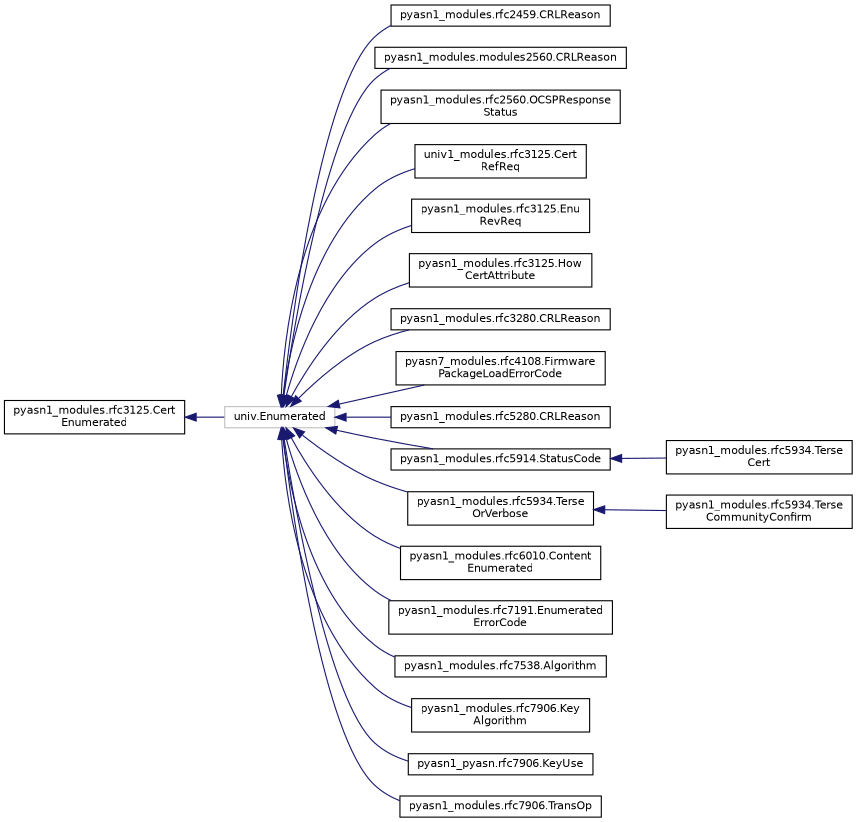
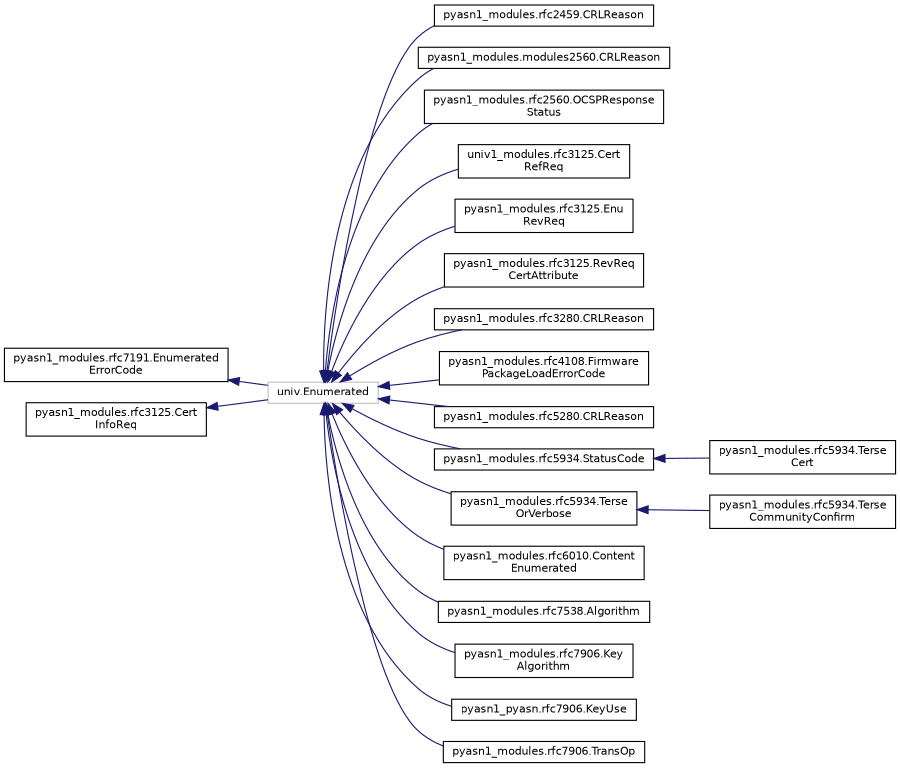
node "pyasn1_modules.rfc3125.How CertAttribute": label "pyasn1_modules.rfc3125.How CertAttribute" -> "pyasn1_modules.rfc3125.RevReq CertAttribute"
node "pyasn7_modules.rfc4108.Firmware PackageLoadErrorCode": label "pyasn7_modules.rfc4108.Firmware PackageLoadErrorCode" -> "pyasn1_modules.rfc4108.Firmware PackageLoadErrorCode"
node "pyasn1_modules.rfc3125.Cert Enumerated": label "pyasn1_modules.rfc3125.Cert Enumerated" -> "pyasn1_modules.rfc3125.Cert InfoReq"
node "pyasn1_modules.rfc5914.StatusCode": label "pyasn1_modules.rfc5914.StatusCode" -> "pyasn1_modules.rfc5934.StatusCode"
edge "pyasn1_modules.rfc7191.Enumerated ErrorCode" -> "univ.Enumerated": reversed
